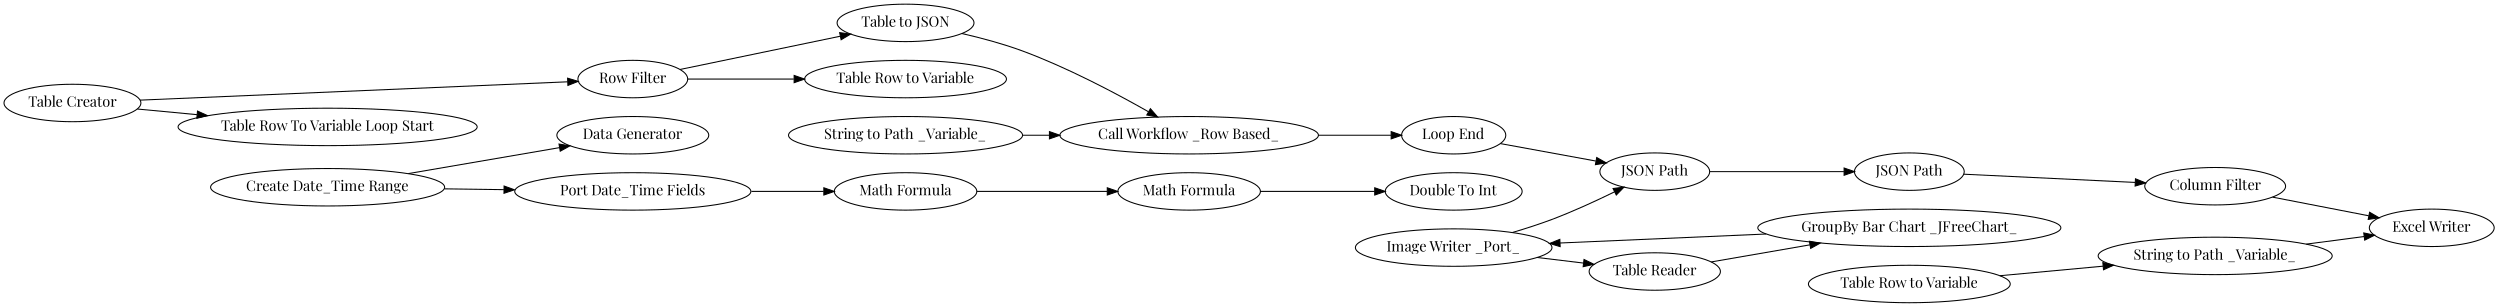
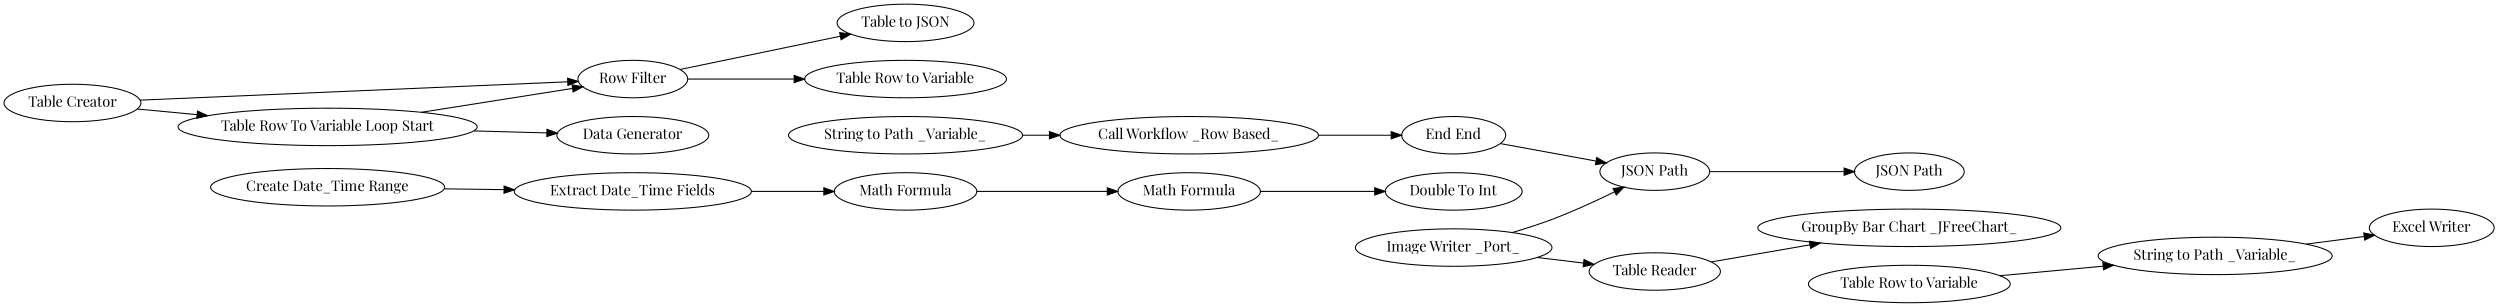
edge "Table to JSON" -> "Call Workflow _Row Based_": removed
edge "Table Row To Variable Loop Start" -> "Row Filter": added
node "Loop End": label "Loop End" -> "End End"
edge "Create Date_Time Range" -> "Data Generator": now "Table Row To Variable Loop Start" -> "Data Generator"
node "Column Filter": removed
node "Port Date_Time Fields": label "Port Date_Time Fields" -> "Extract Date_Time Fields"
edge "GroupBy Bar Chart _JFreeChart_" -> "Image Writer _Port_": removed
